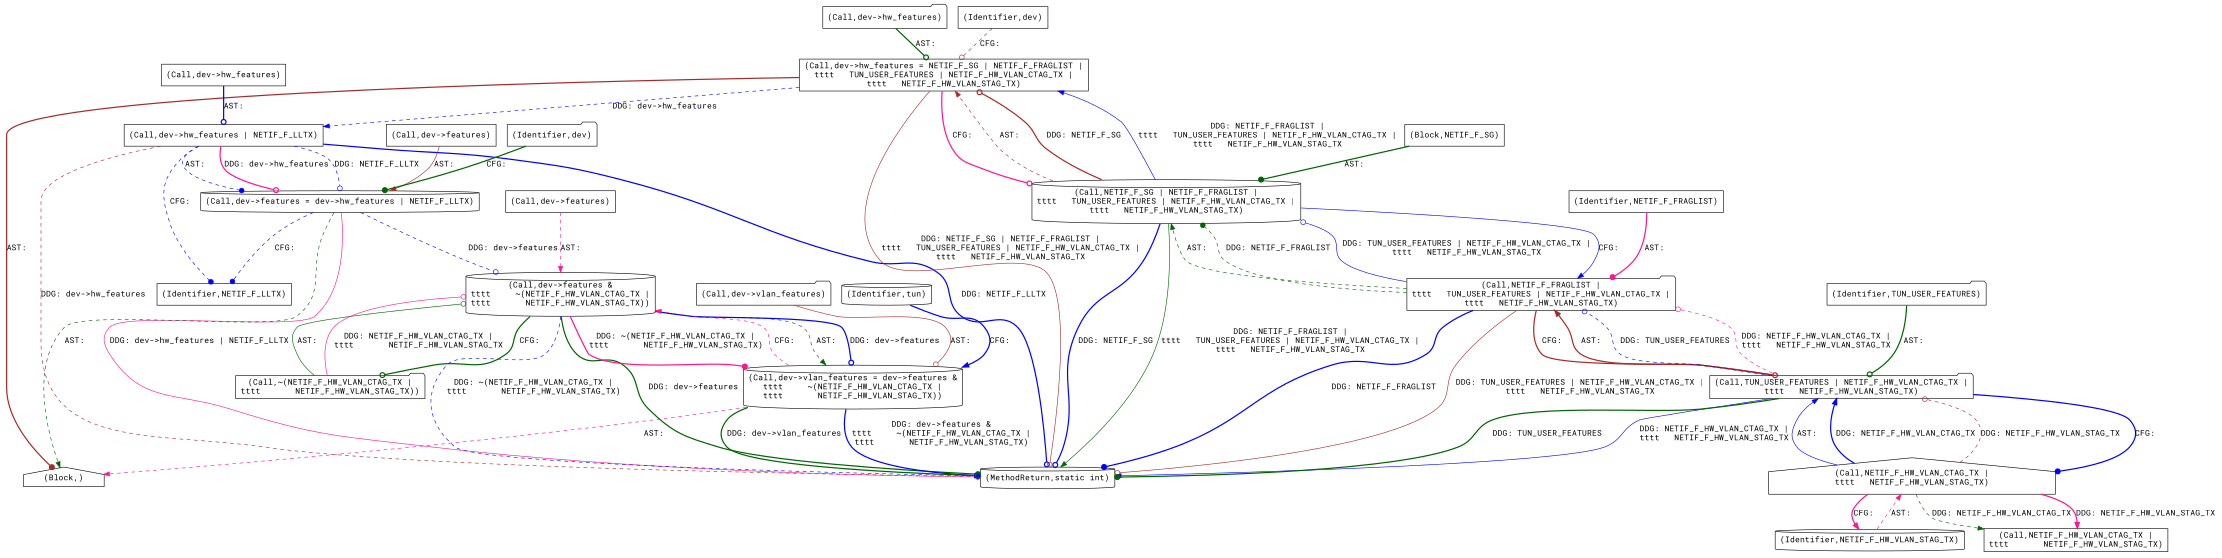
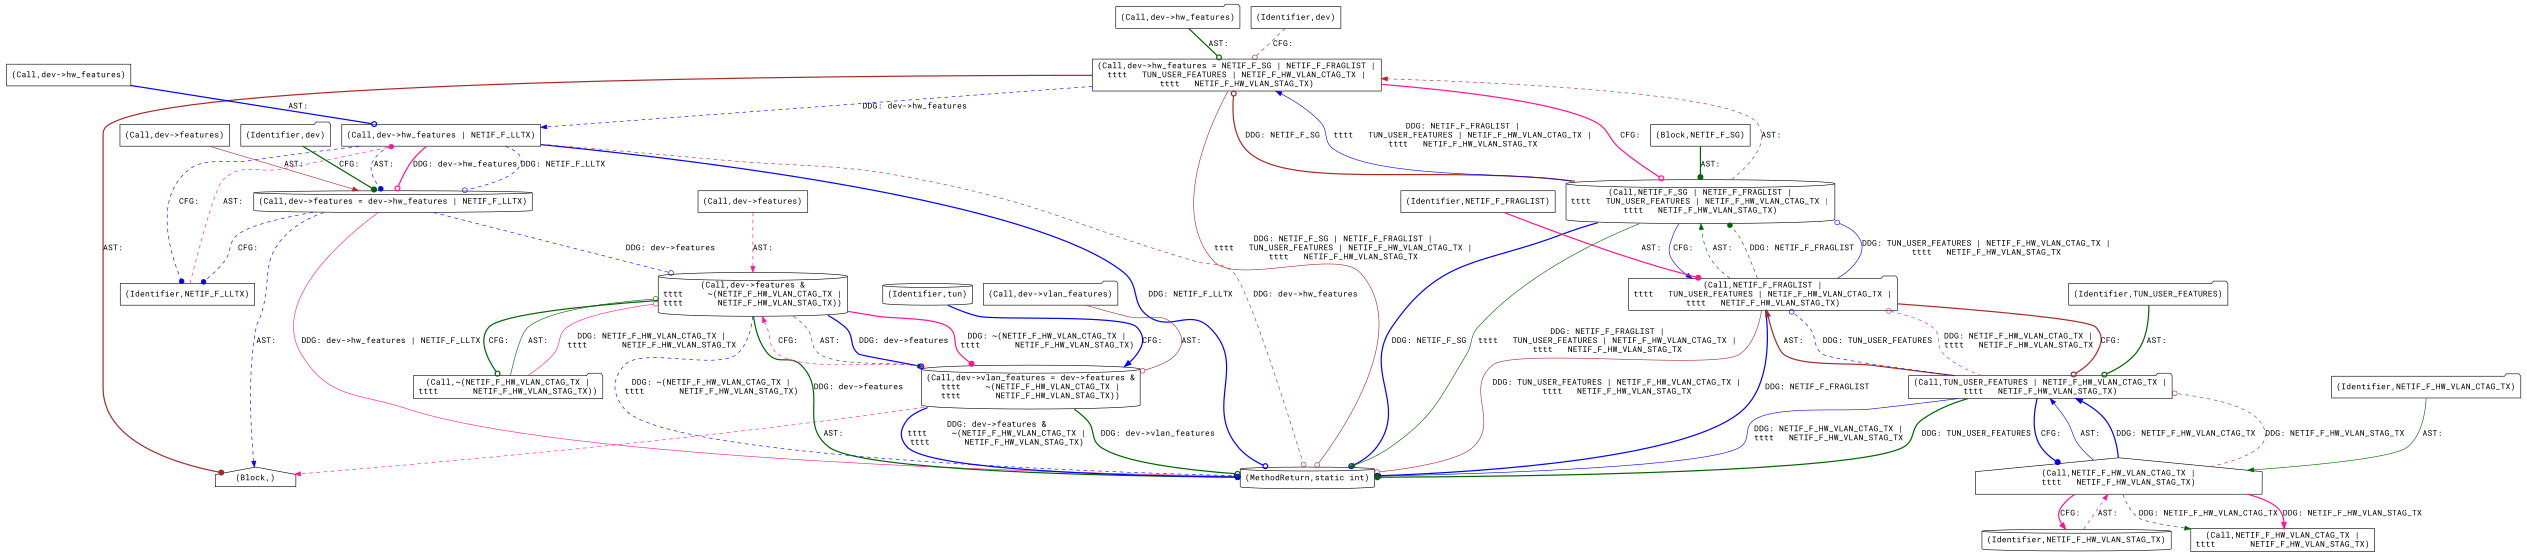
edge "(Identifier,NETIF_F_LLTX)" -> "(Call,dev->hw_features | NETIF_F_LLTX)": added, label "AST:"
edge "(Call,dev->features = dev->hw_features | NETIF_F_LLTX)" -> "(Block,)": color darkgreen -> blue
node "(Identifier,NETIF_F_HW_VLAN_CTAG_TX)": added
